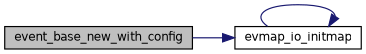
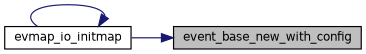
edge "event_base_new_with_config" -> "evmap_io_initmap": reversed
